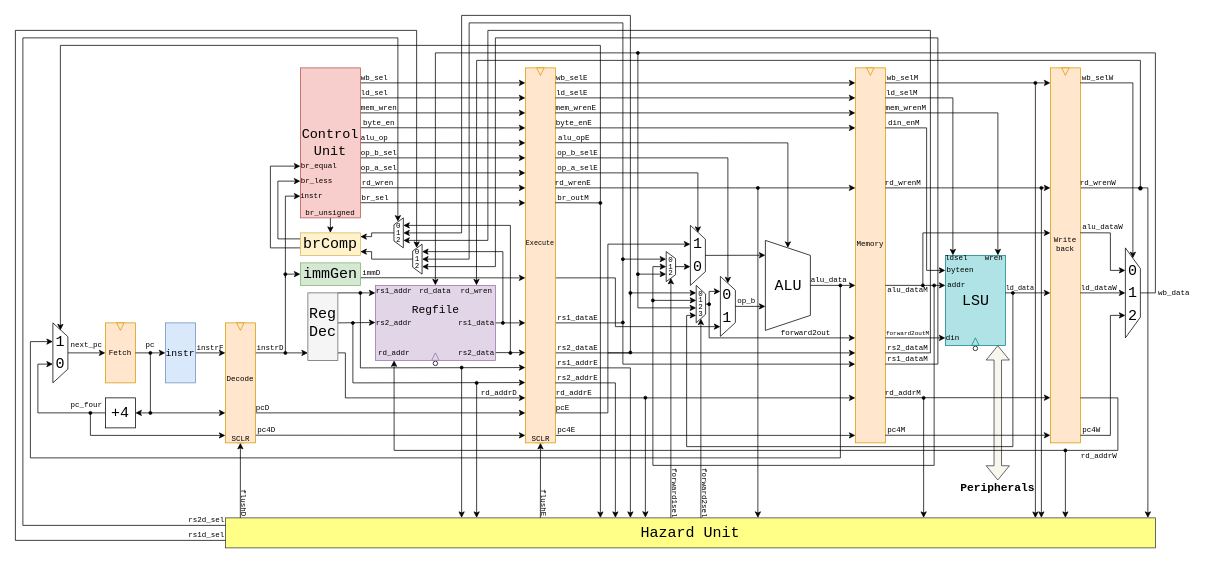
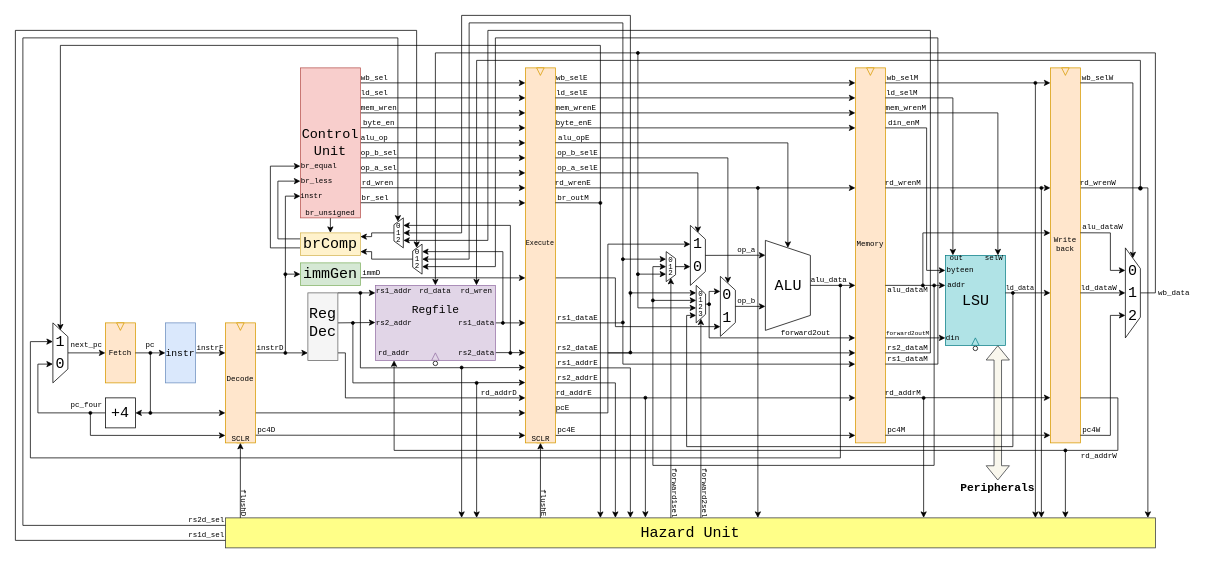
node "op_a": added
node "ldsel": label "ldsel" -> "out"
node "wren": label "wren" -> "selW"
node "pcD": removed
